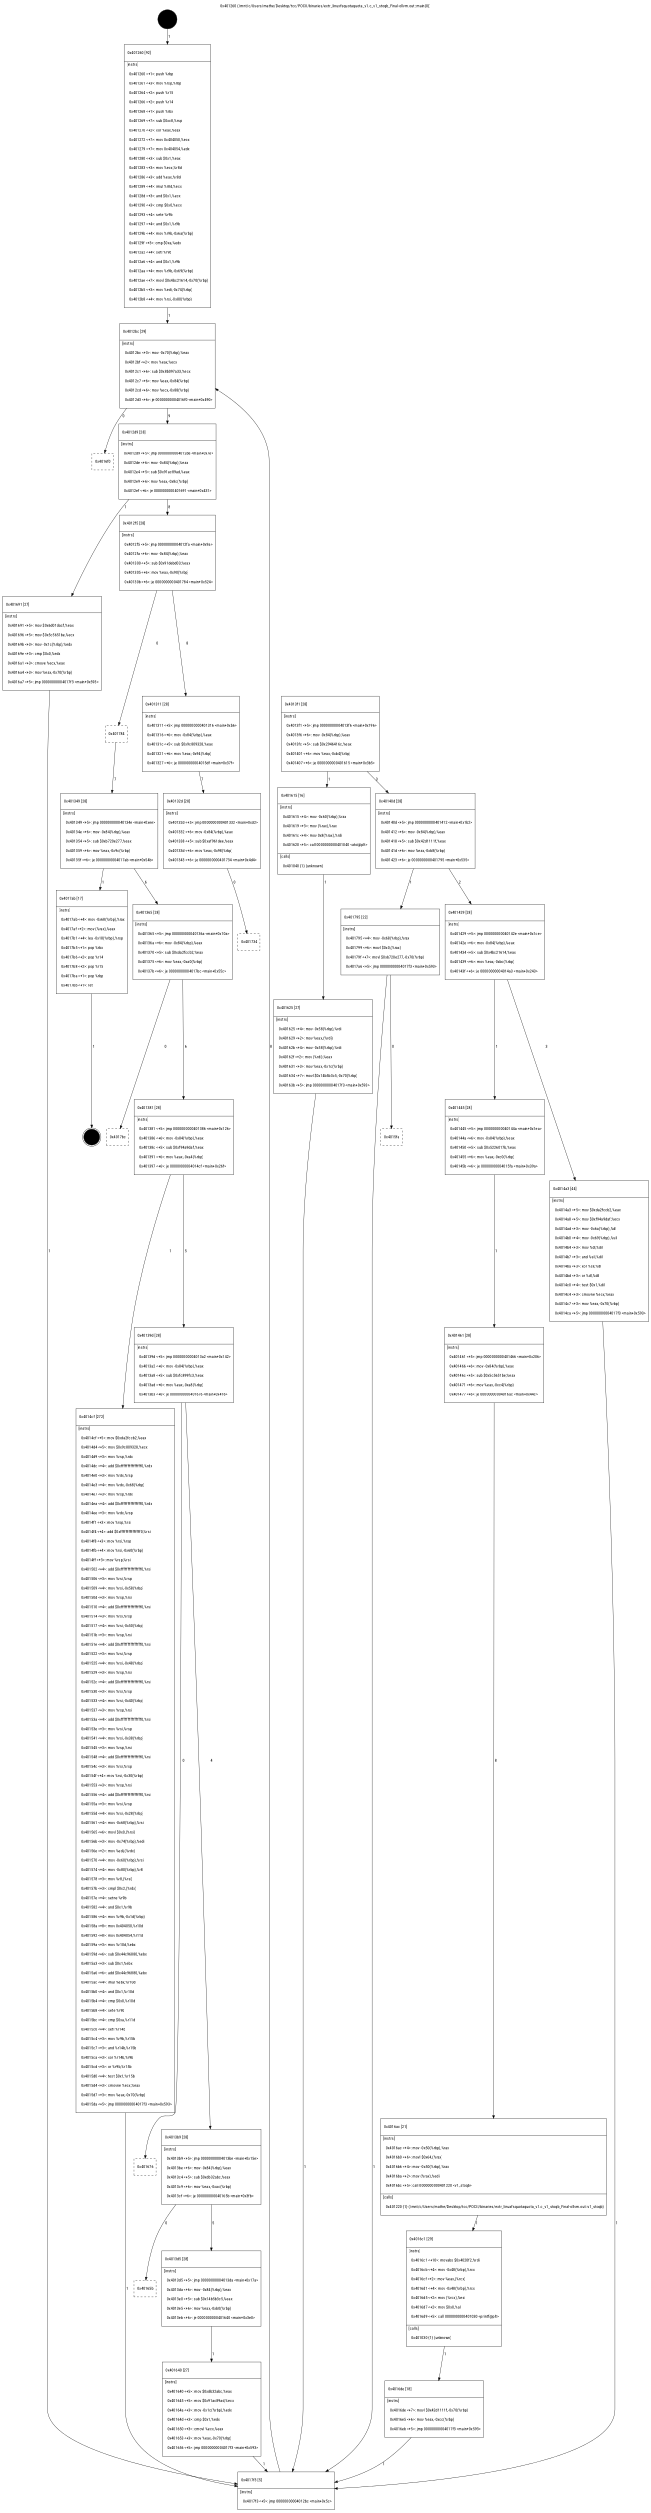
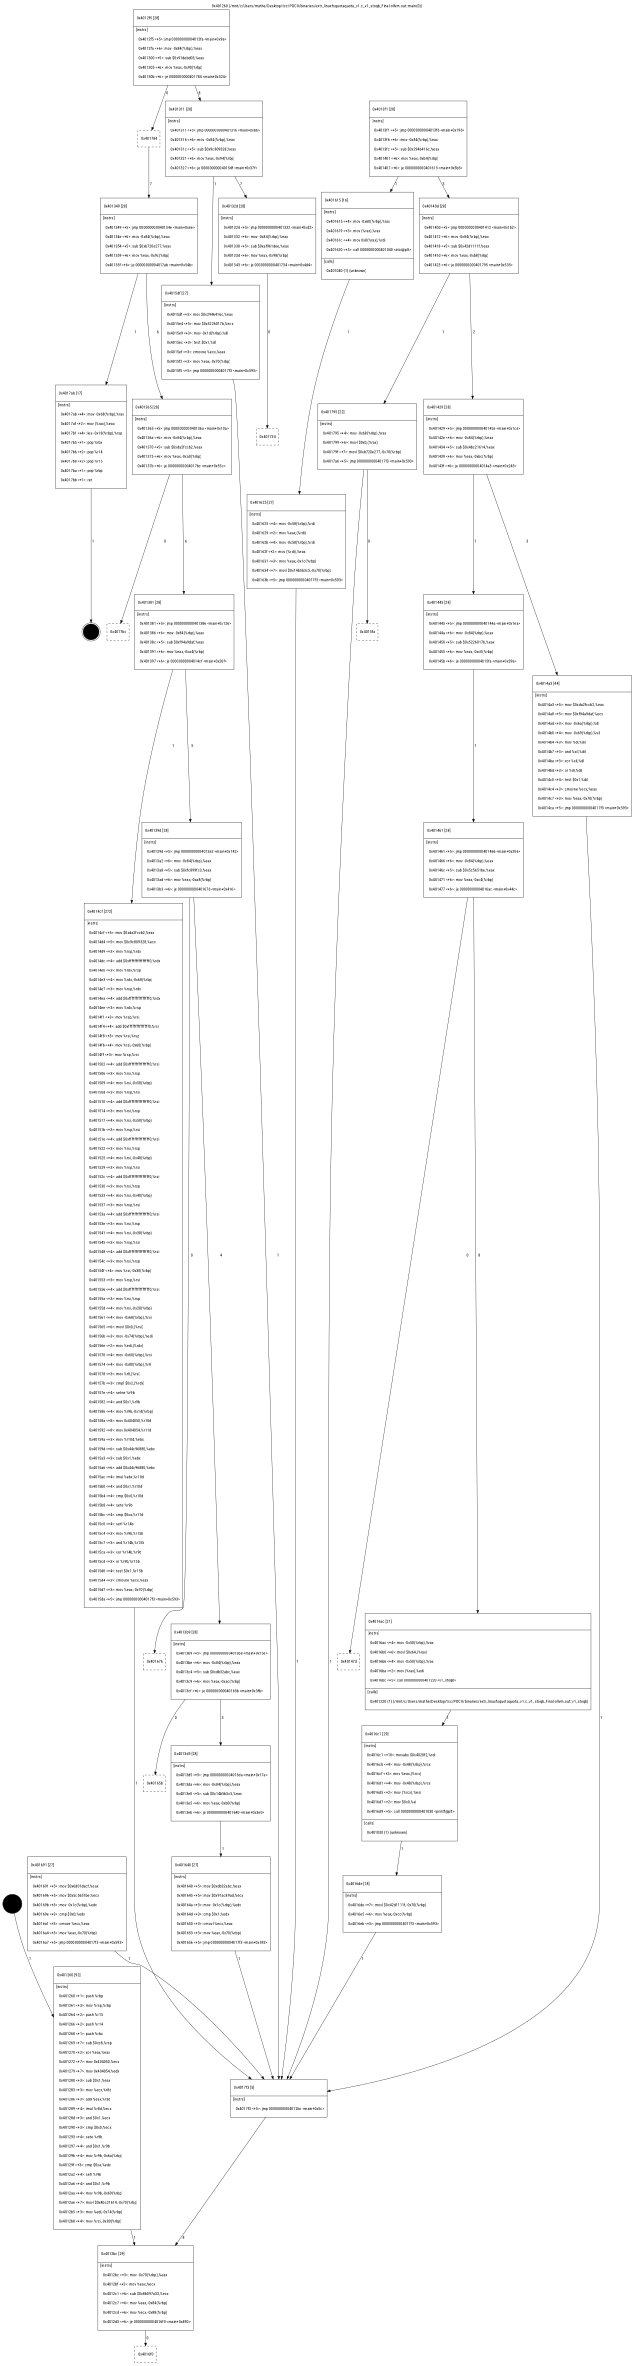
node "0x4015df [27]": added
node "0x4012d9 [28]": removed
node "0x40147d": added
